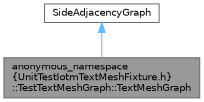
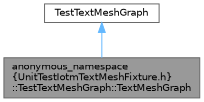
node "SideAdjacencyGraph": label "SideAdjacencyGraph" -> "TestTextMeshGraph"
